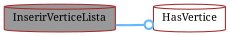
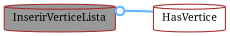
edge "InserirVerticeLista" -> "HasVertice": reversed
